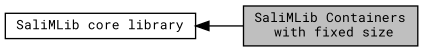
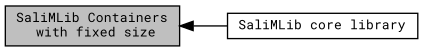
edge "SaliMLib Containers with fixed size" -> "SaliMLib core library": reversed
